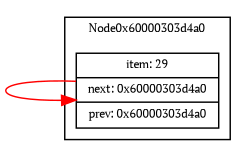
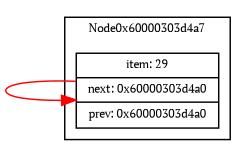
cluster "Node0x60000303d4a0": label "Node0x60000303d4a0" -> "Node0x60000303d4a7"
